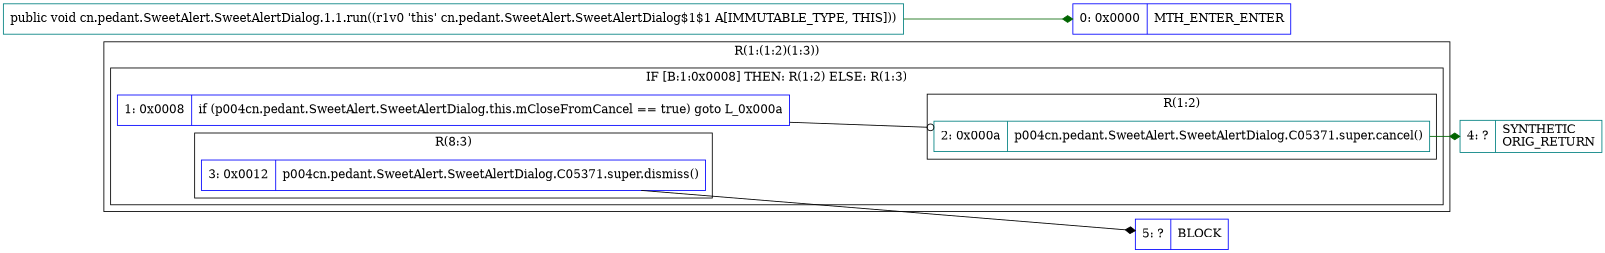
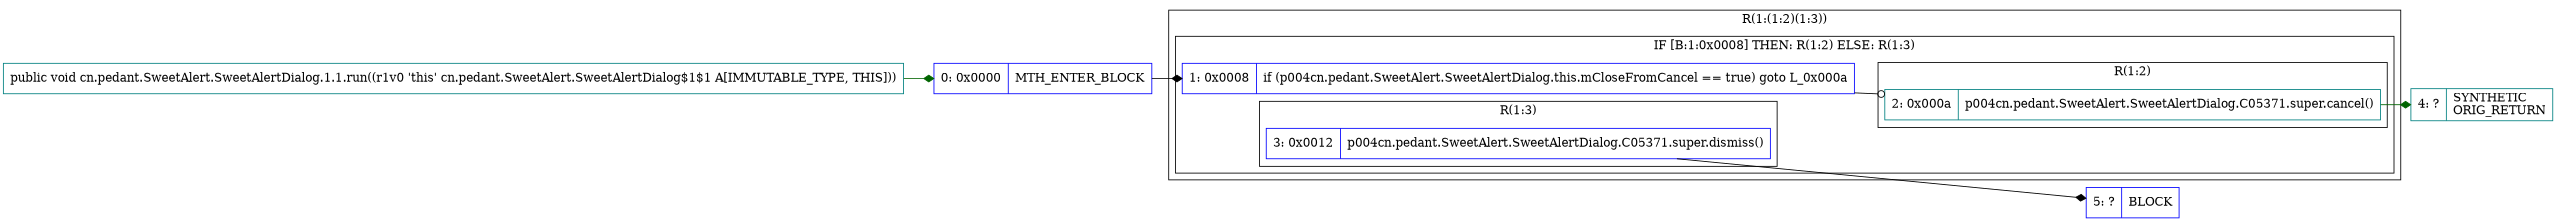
node "0: 0x0000": text "MTH_ENTER_ENTER" -> "MTH_ENTER_BLOCK"
edge "0: 0x0000" -> "1: 0x0008": added
cluster "R(8:3)": label "R(8:3)" -> "R(1:3)"
